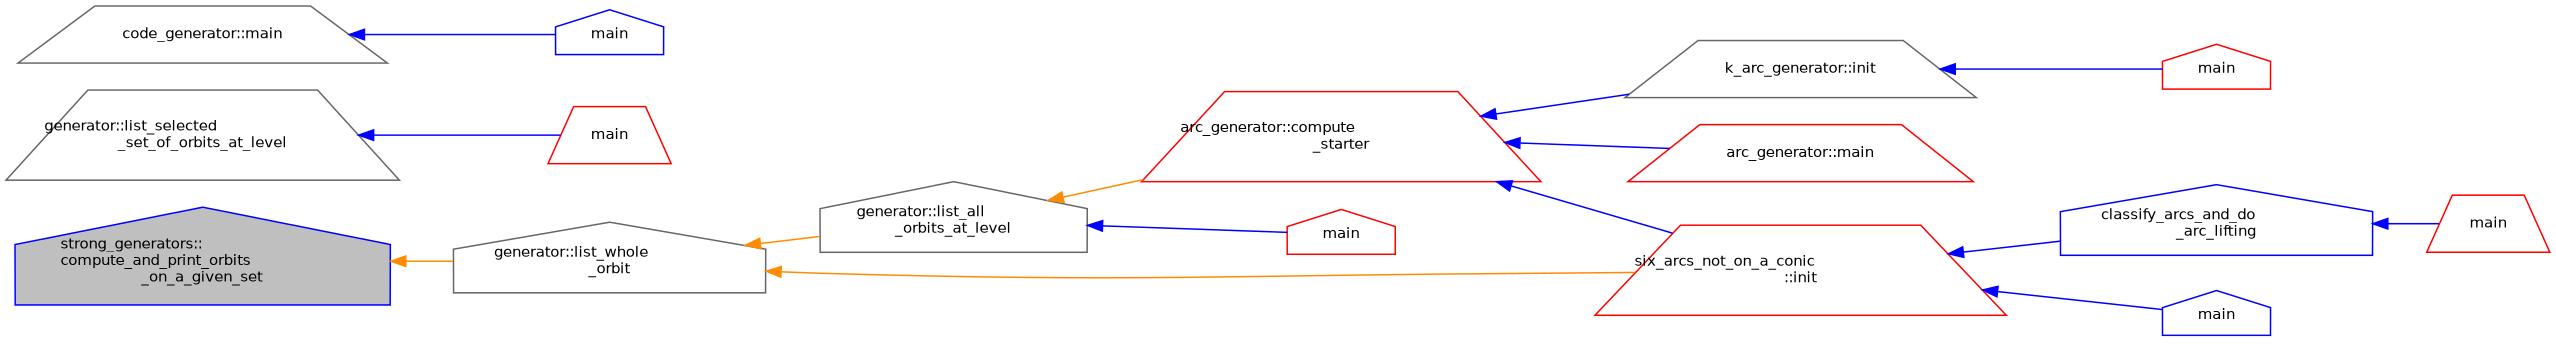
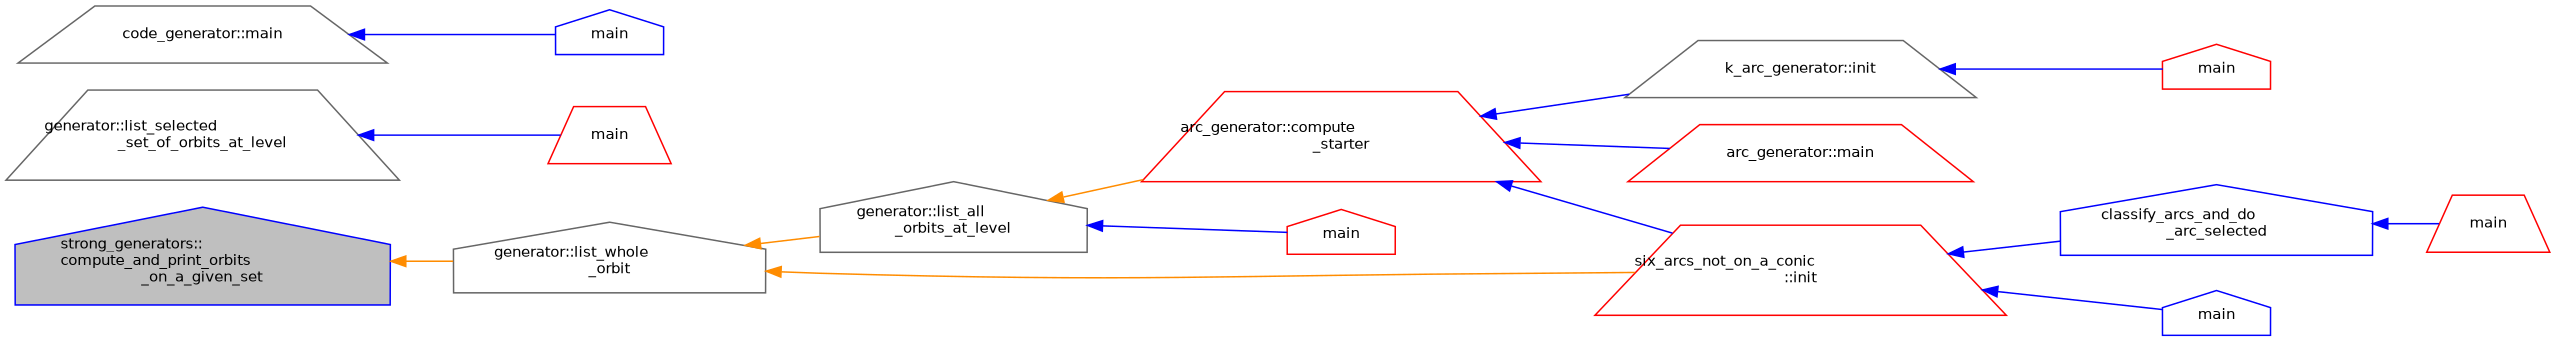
node "classify_arcs_and_do _arc_lifting": label "classify_arcs_and_do _arc_lifting" -> "classify_arcs_and_do _arc_selected"
